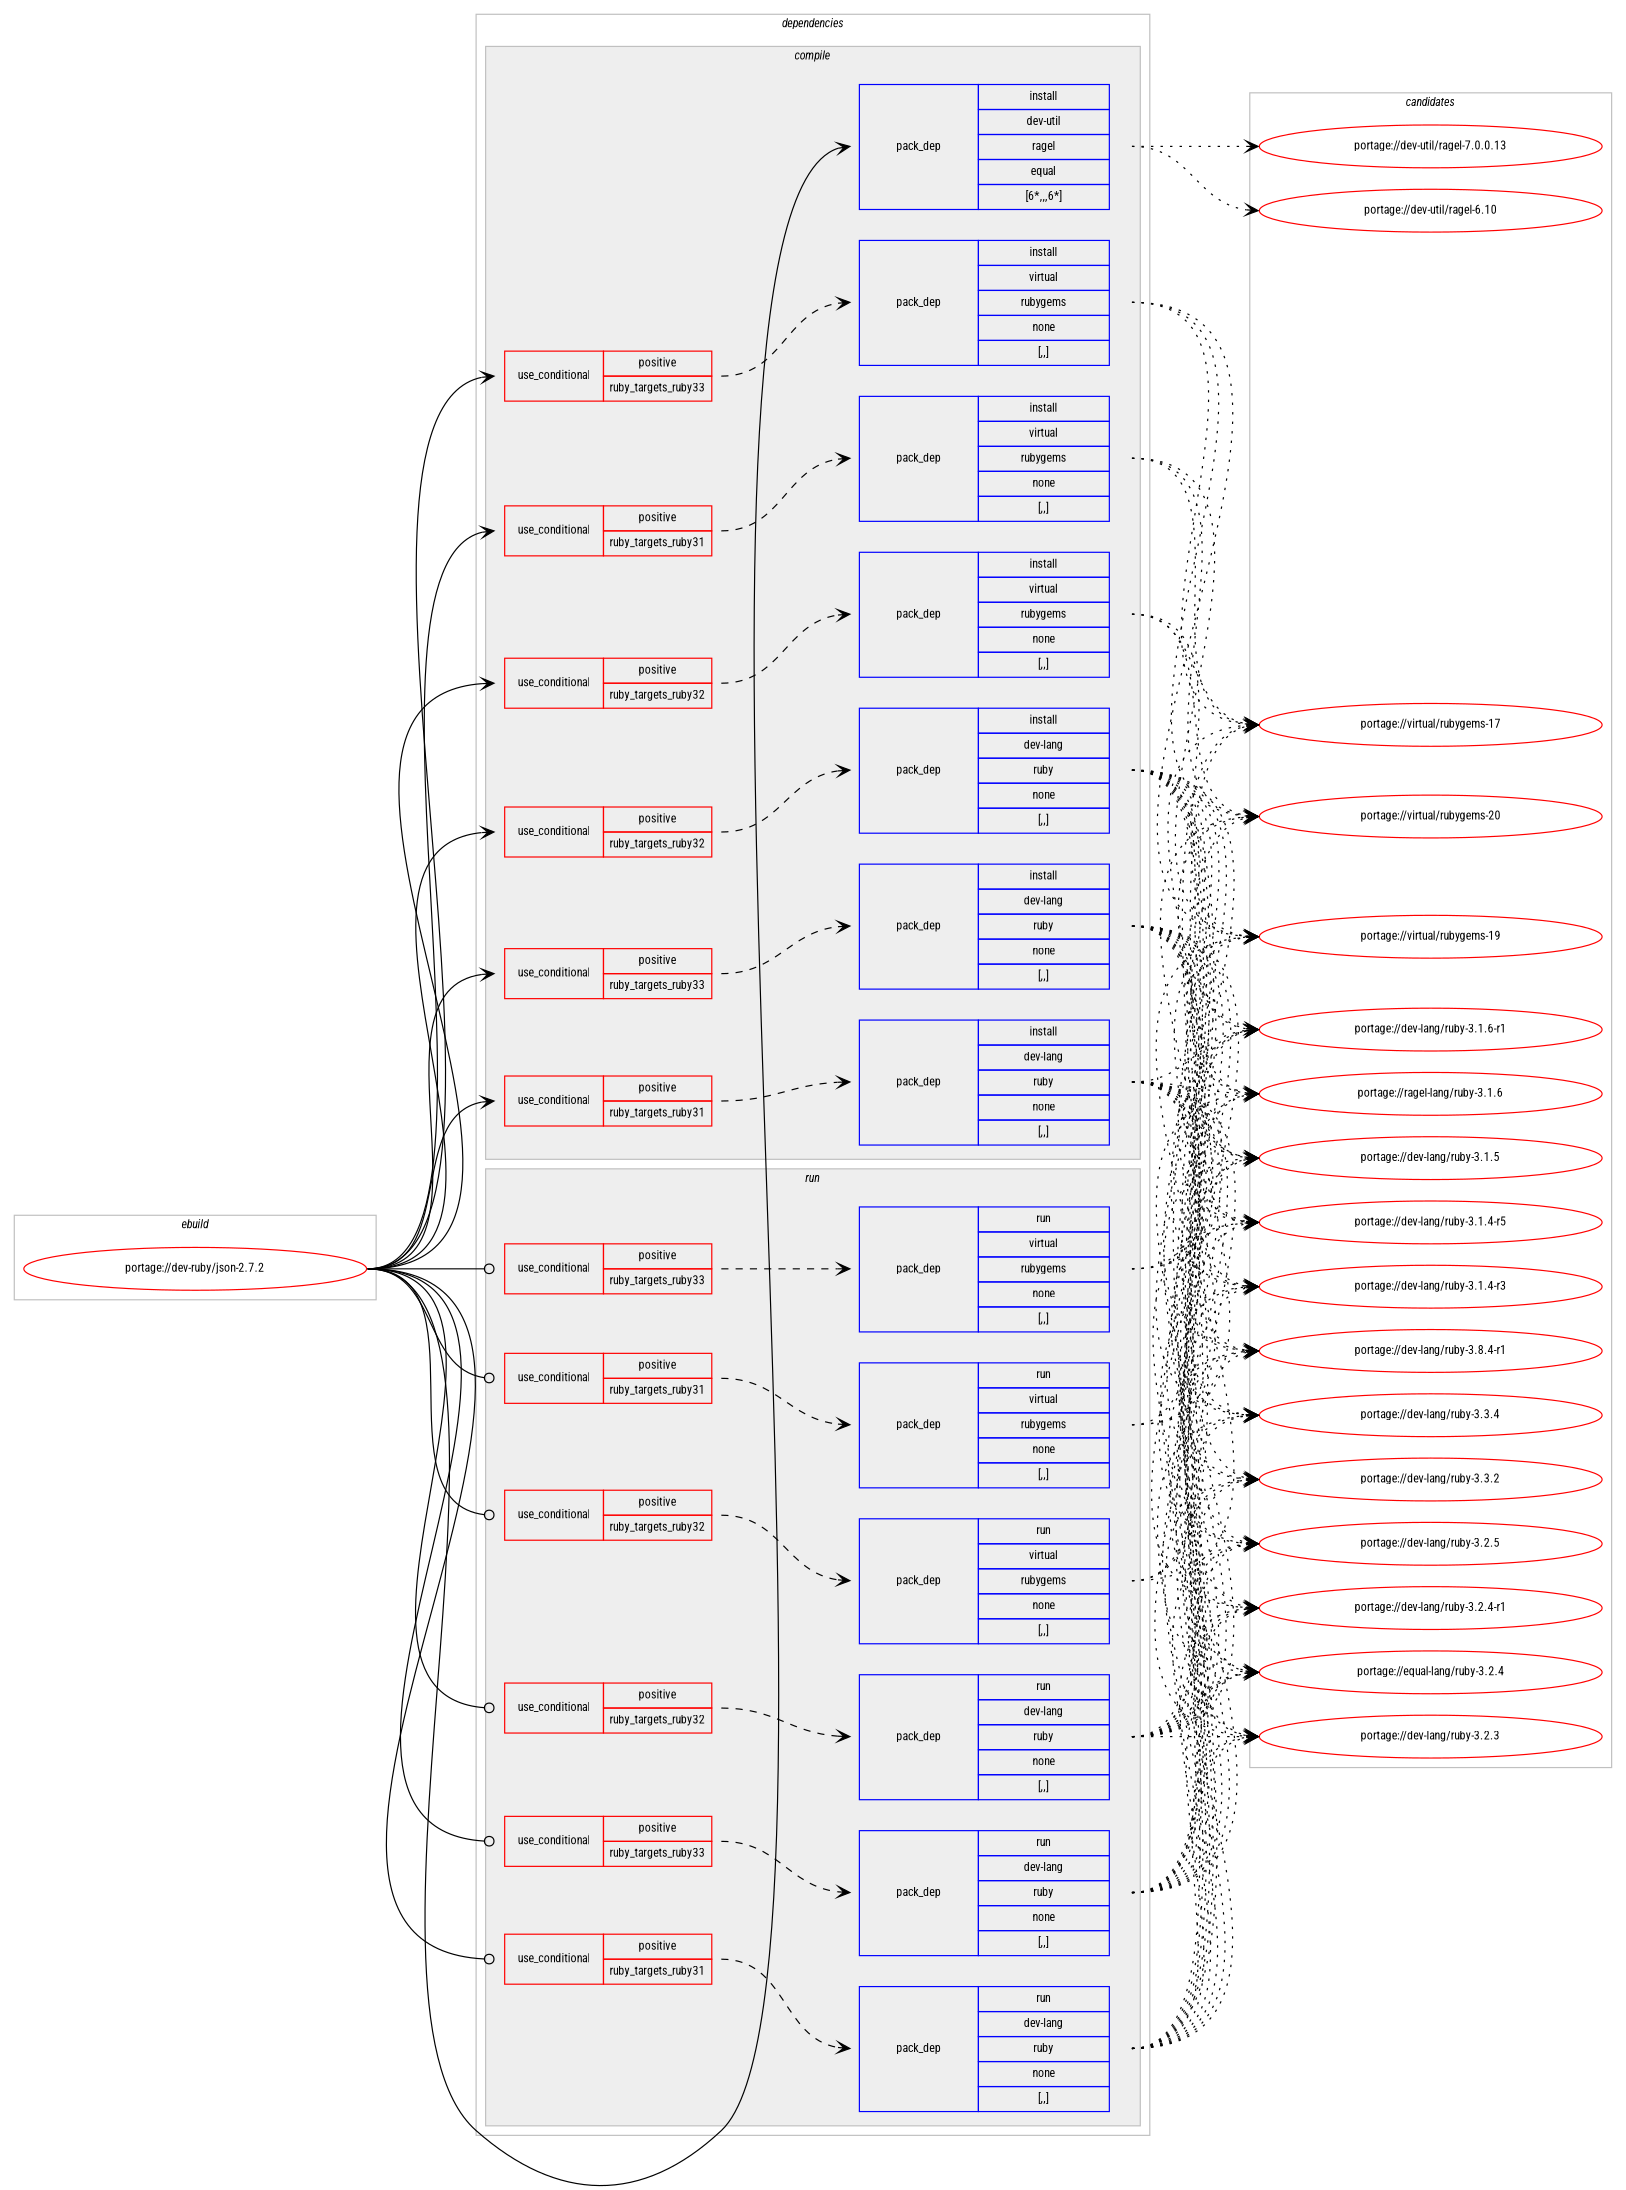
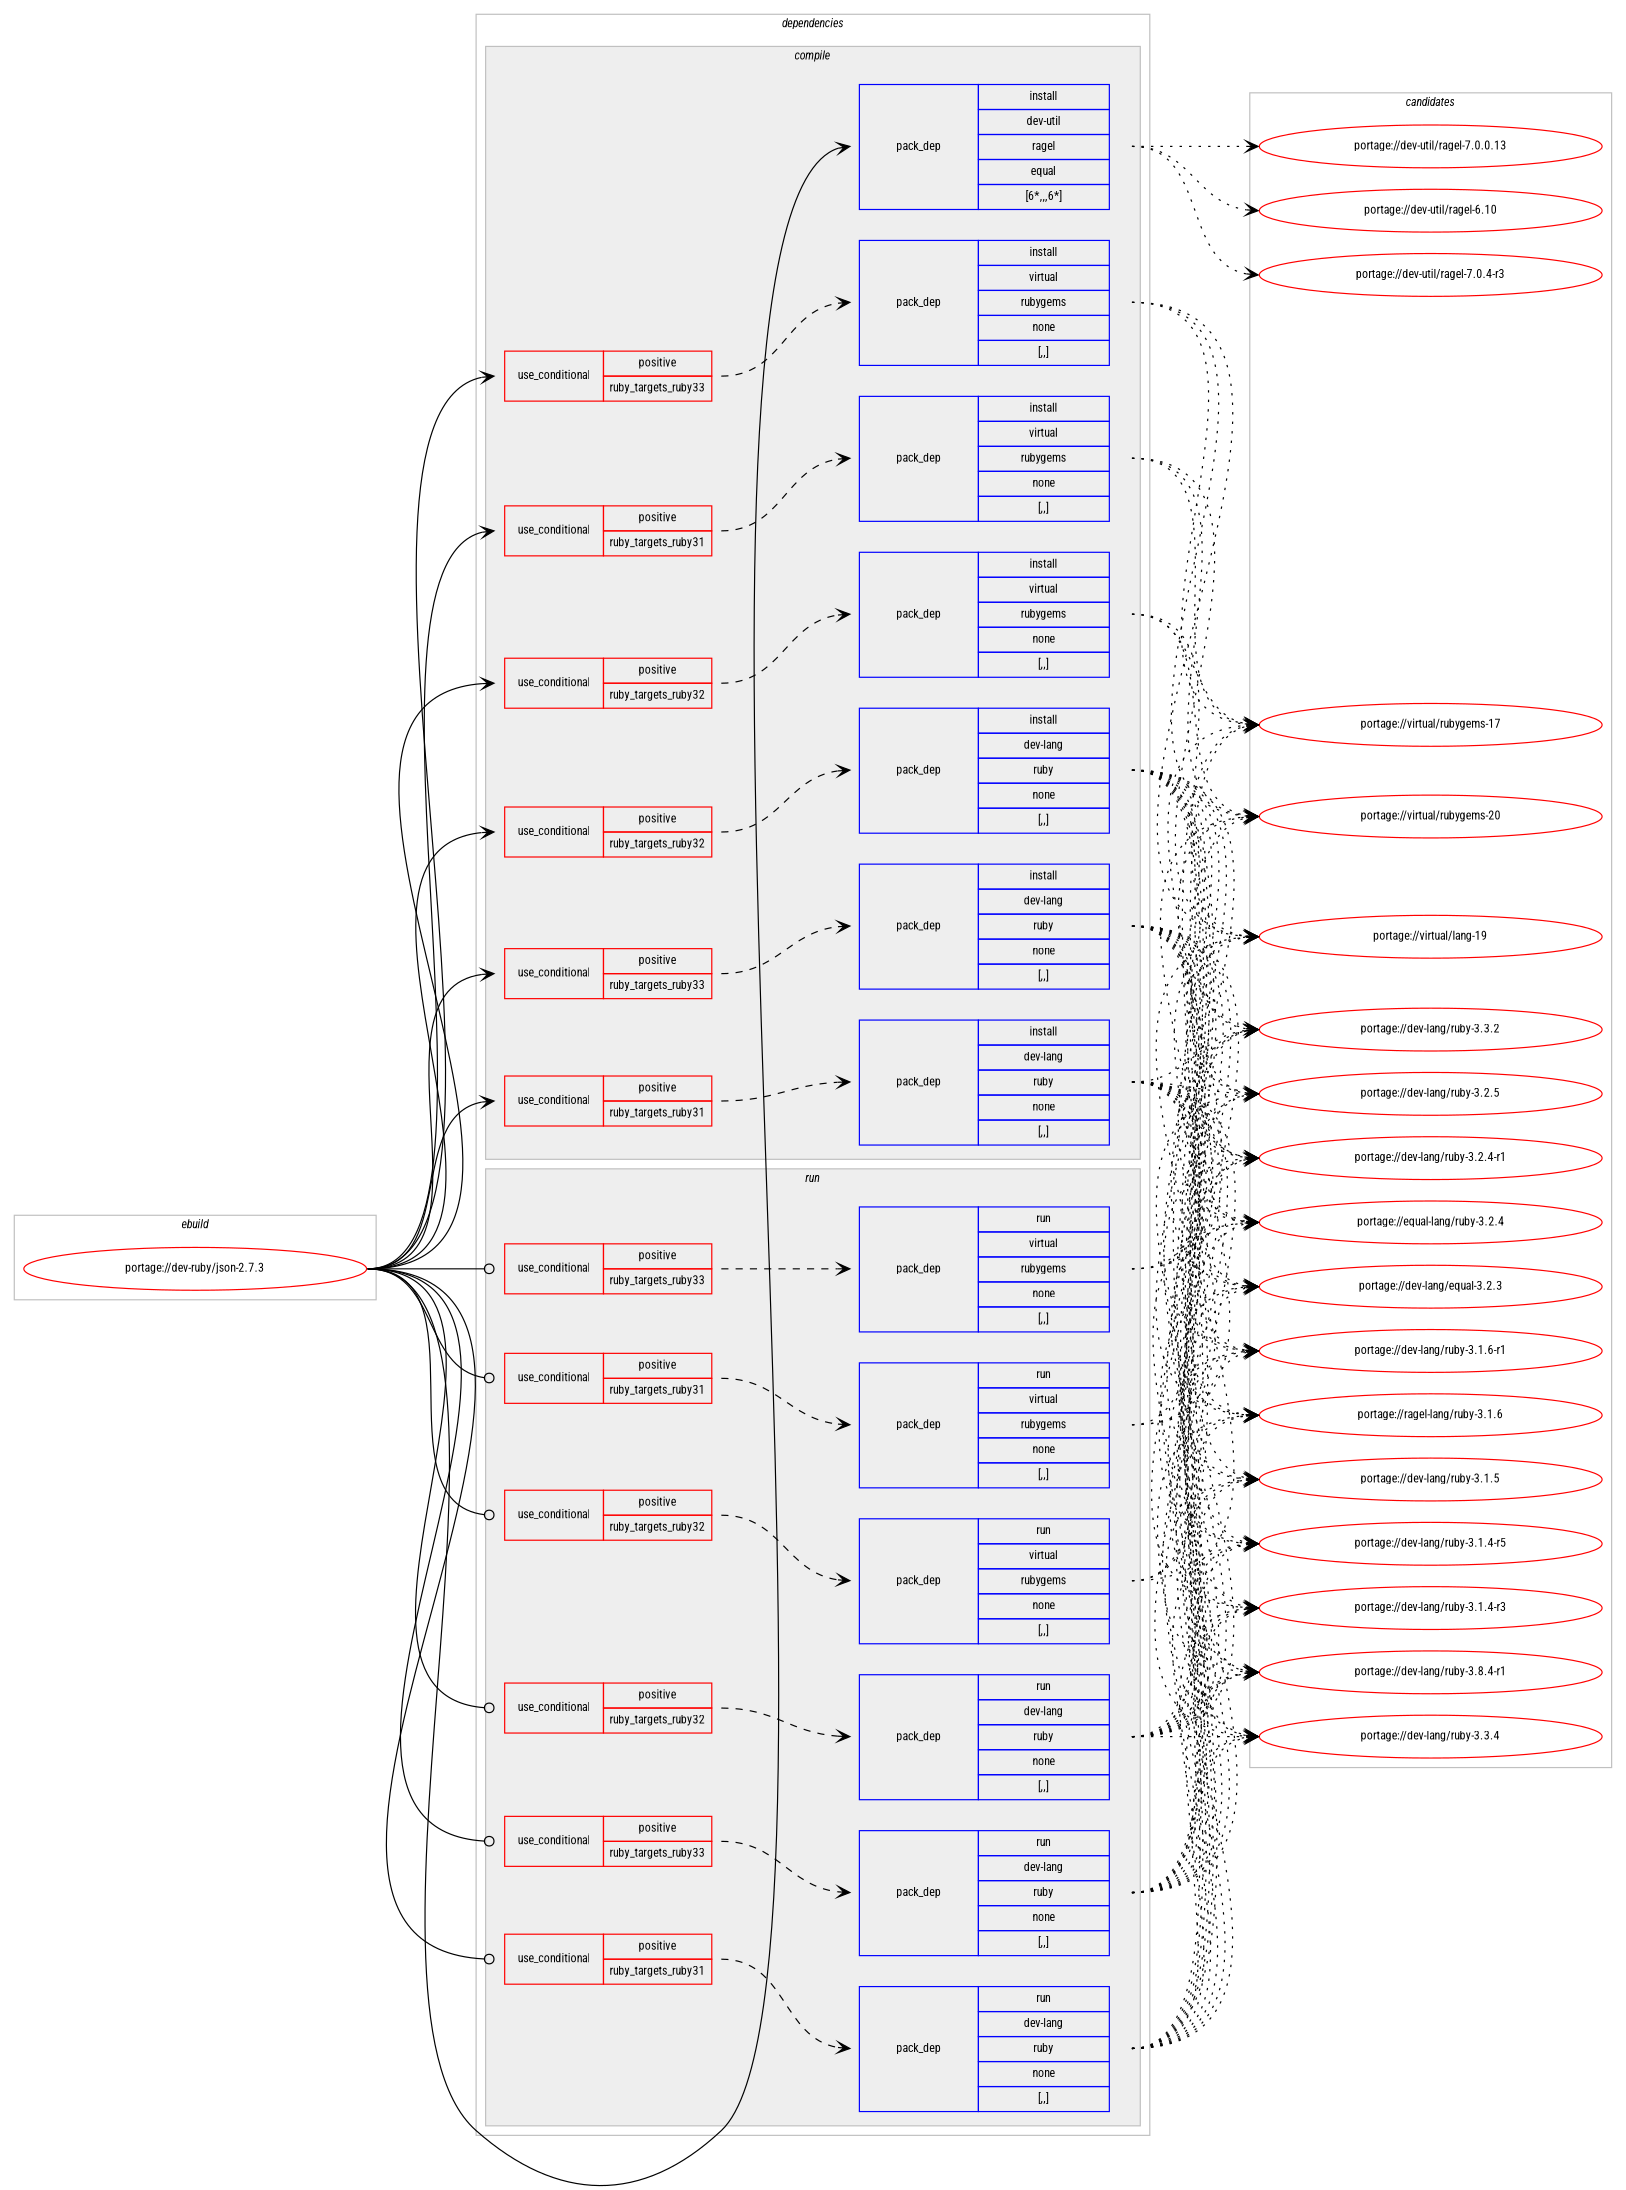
node "portage://dev-util/ragel-7.0.4-r3": added
node "portage://virtual/rubygems-19": label "portage://virtual/rubygems-19" -> "portage://virtual/lang-19"
node "portage://dev-ruby/json-2.7.2": label "portage://dev-ruby/json-2.7.2" -> "portage://dev-ruby/json-2.7.3"
node "portage://dev-lang/ruby-3.2.3": label "portage://dev-lang/ruby-3.2.3" -> "portage://dev-lang/equal-3.2.3"
